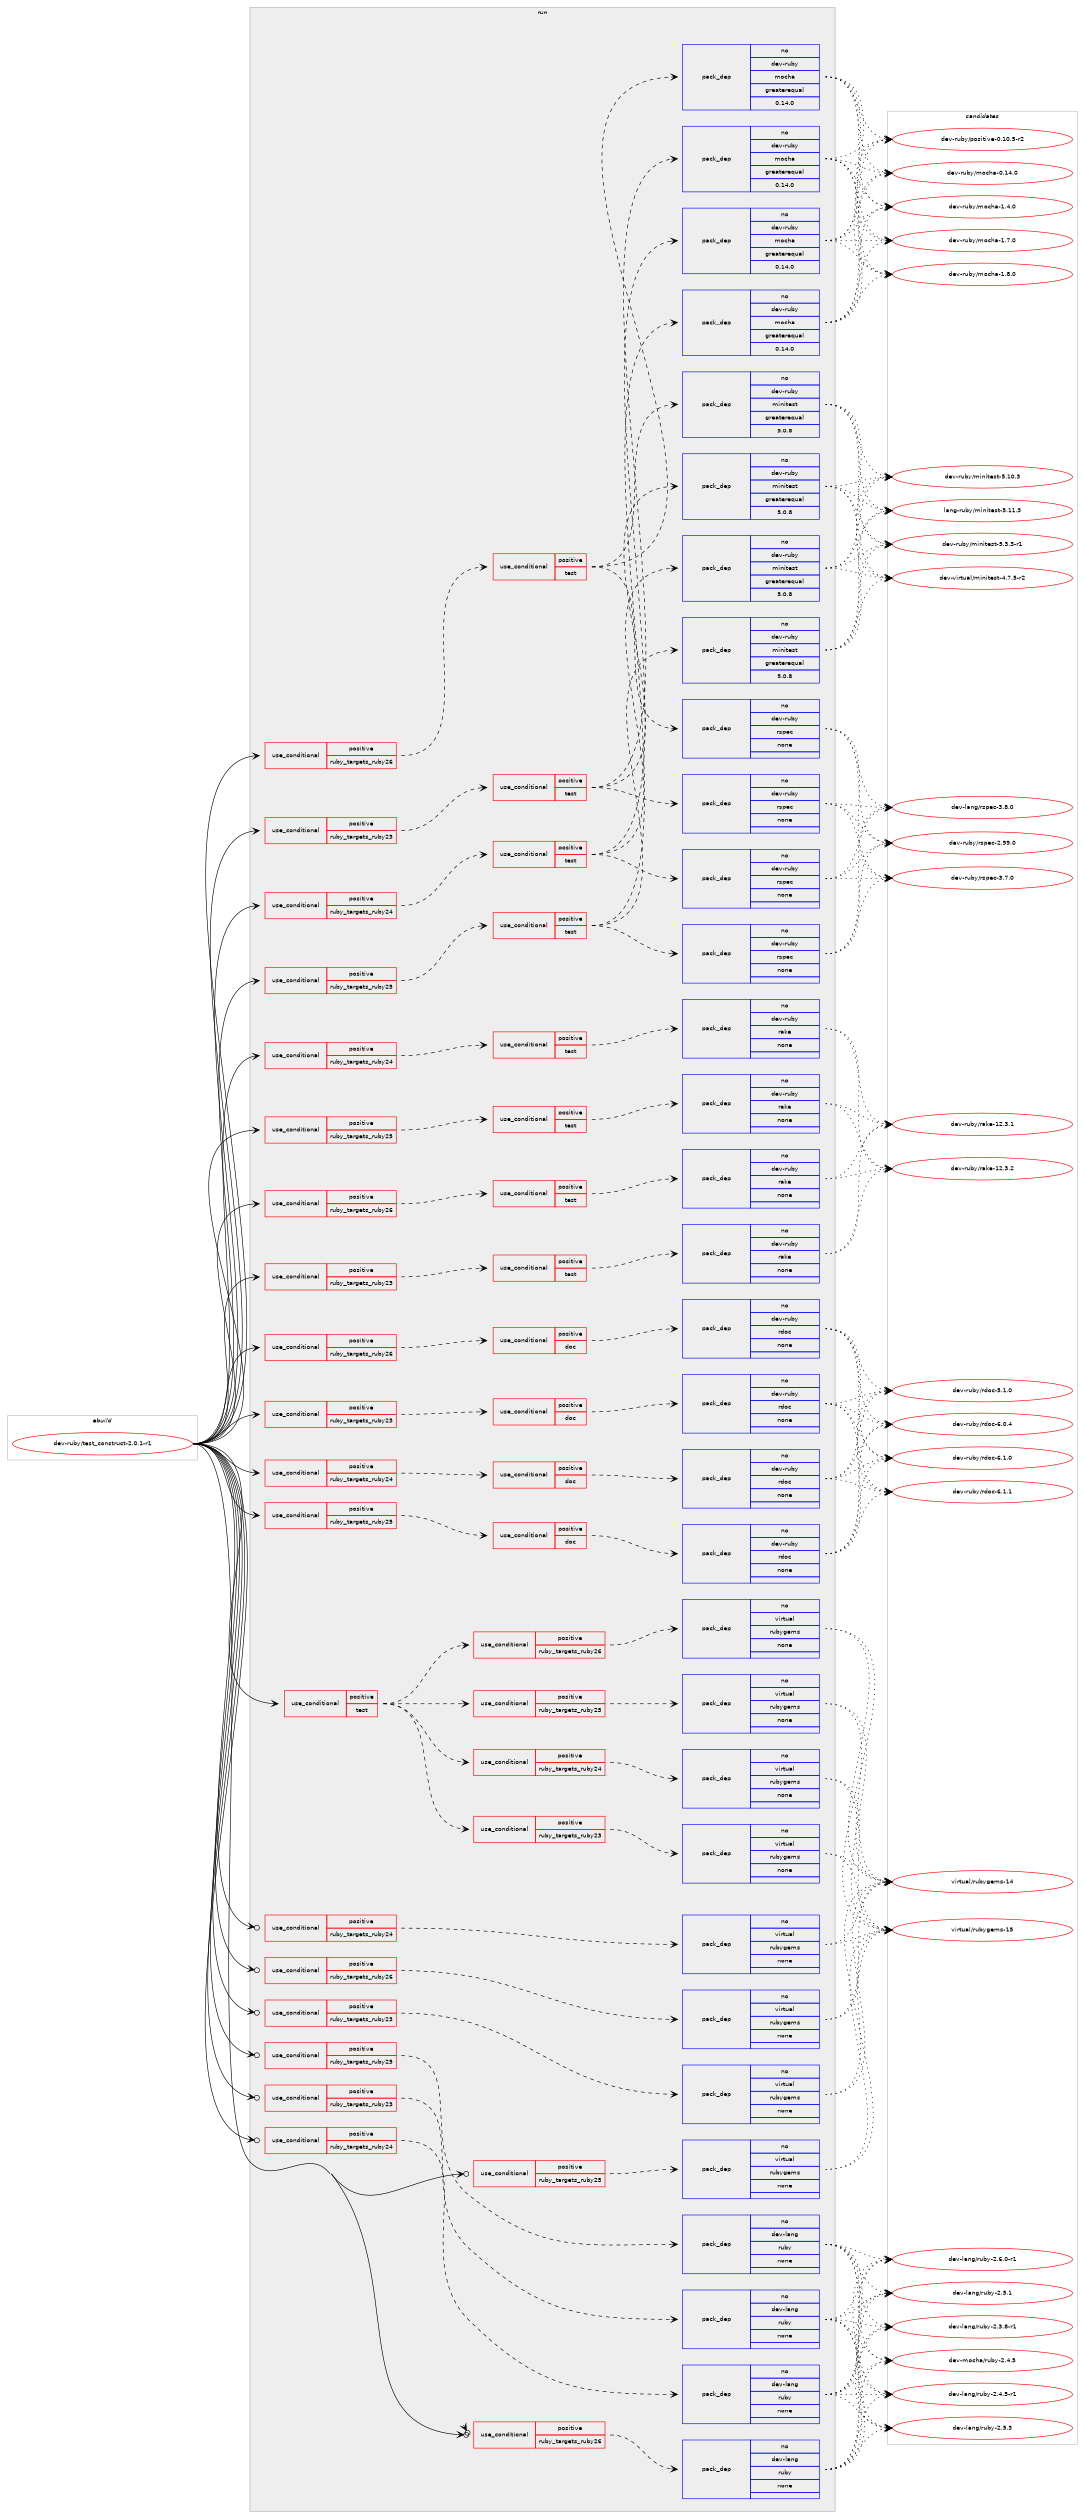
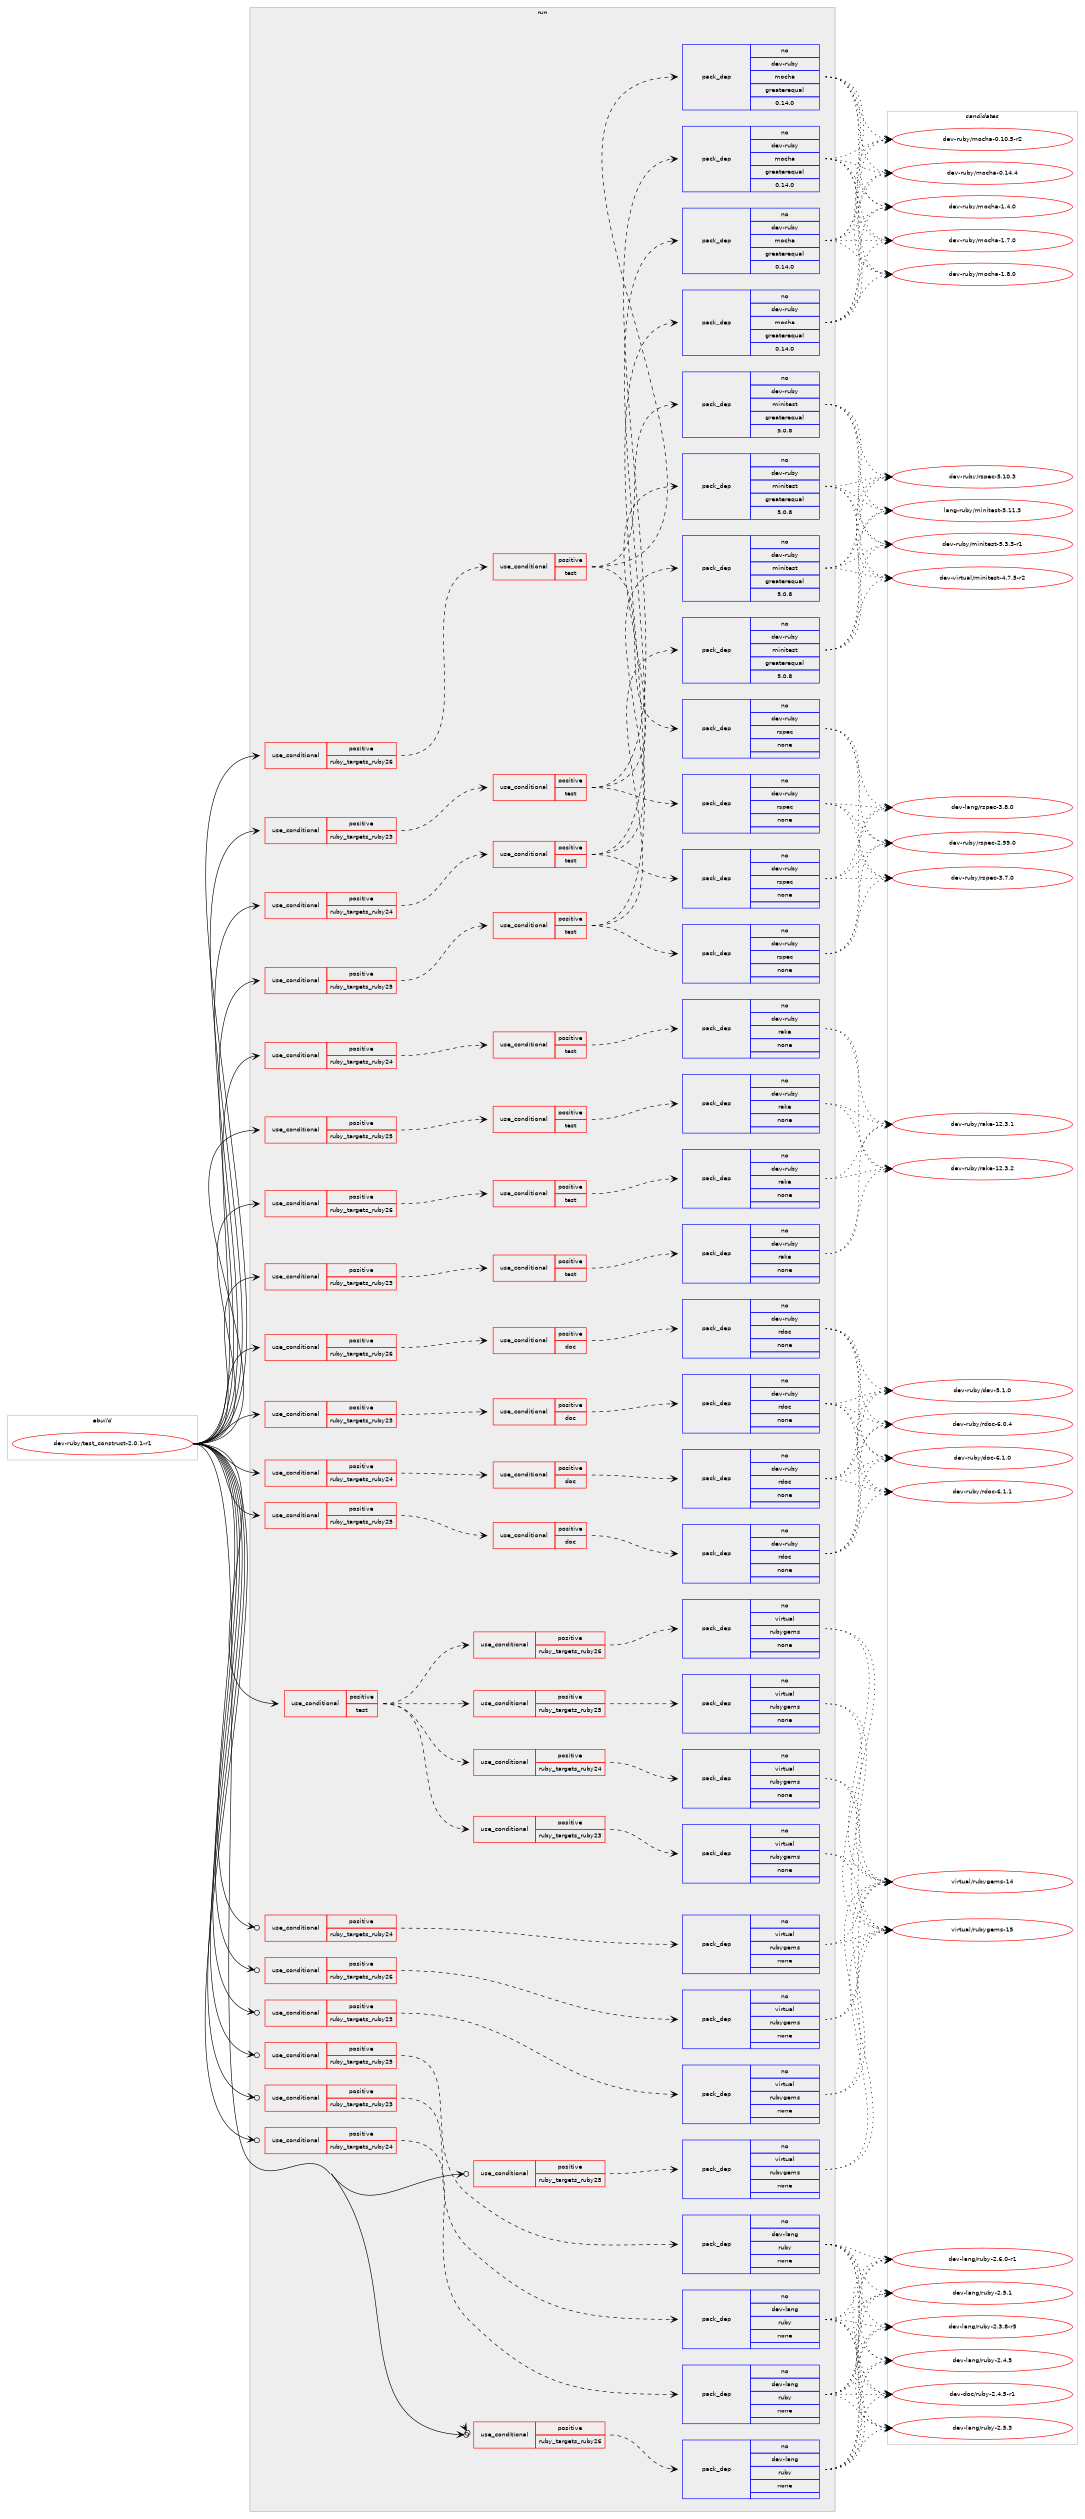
node "dev-ruby/positive-0.10.5-r2": label "dev-ruby/positive-0.10.5-r2" -> "dev-ruby/mocha-0.10.5-r2"
node "dev-ruby/mocha-0.14.0": label "dev-ruby/mocha-0.14.0" -> "dev-ruby/mocha-0.14.4"
node "dev-ruby/minitest-5.10.3": label "dev-ruby/minitest-5.10.3" -> "dev-ruby/rspec-5.10.3"
node "dev-ruby/rdoc-5.1.0": label "dev-ruby/rdoc-5.1.0" -> "dev-ruby/dev-5.1.0"
node "dev-ruby/rdoc-6.1.0": label "dev-ruby/rdoc-6.1.0" -> "dev-ruby/doc-6.1.0"
node "dev-lang/ruby-2.3.8-r1": label "dev-lang/ruby-2.3.8-r1" -> "dev-lang/ruby-2.3.8-r5"
node "dev-mocha/ruby-2.4.5": label "dev-mocha/ruby-2.4.5" -> "dev-lang/ruby-2.4.5"
node "dev-lang/ruby-2.4.5-r1": label "dev-lang/ruby-2.4.5-r1" -> "dev-doc/ruby-2.4.5-r1"
